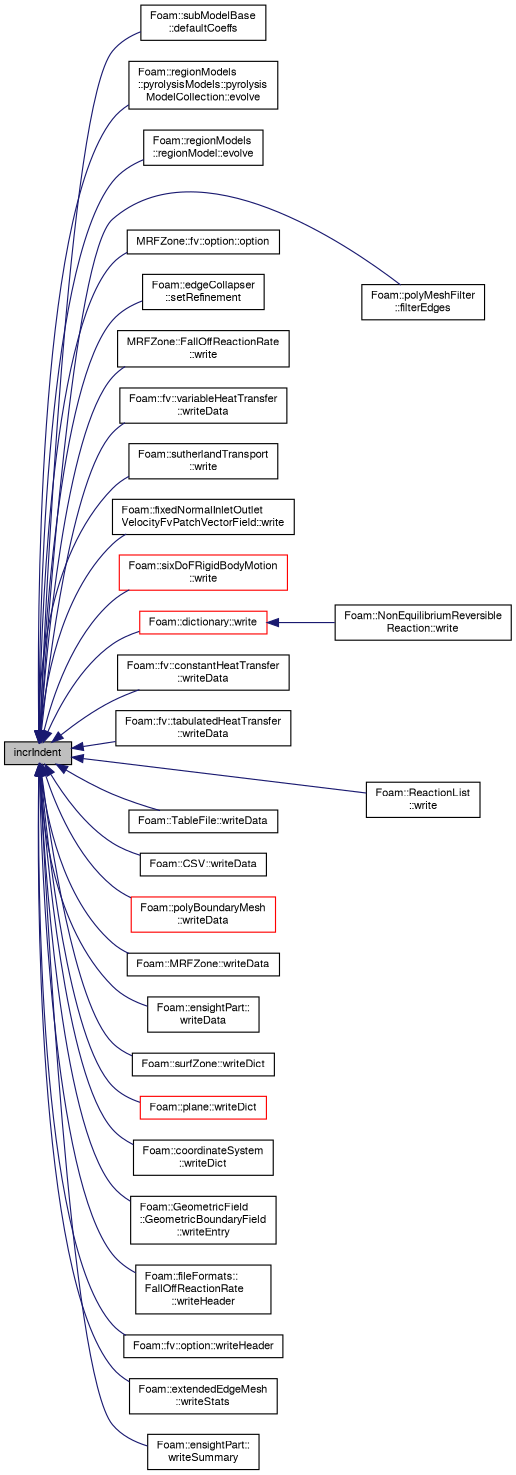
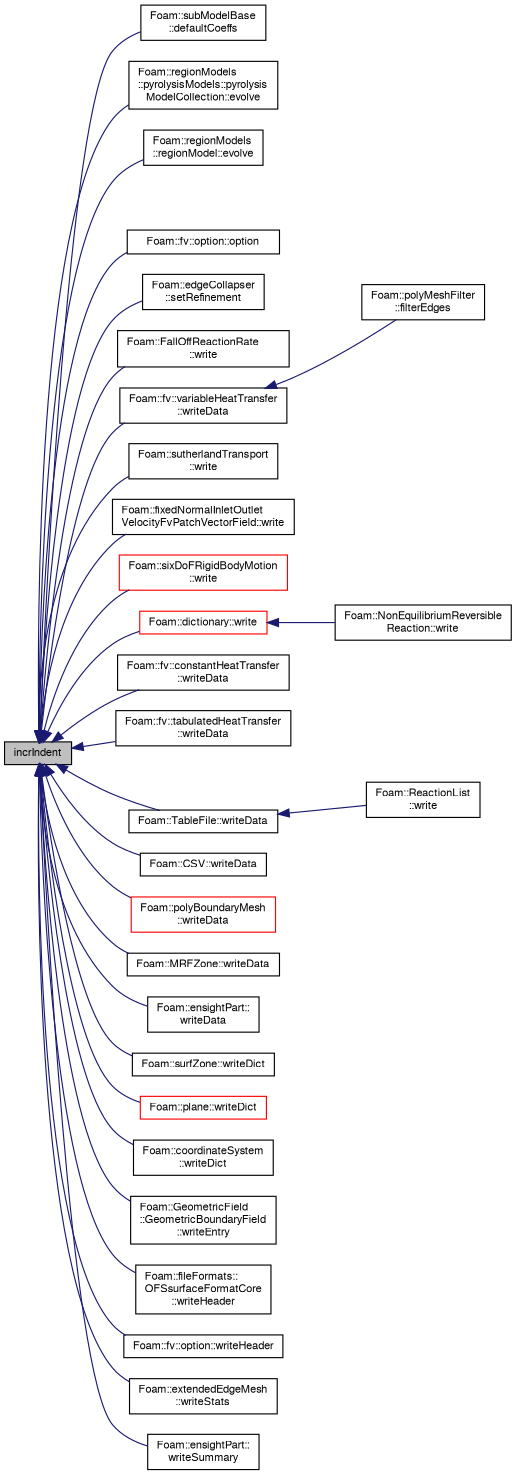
node "MRFZone::fv::option::option": label "MRFZone::fv::option::option" -> "Foam::fv::option::option"
edge "Foam::polyMeshFilter ::filterEdges" -> "incrIndent": now "Foam::polyMeshFilter ::filterEdges" -> "Foam::fv::variableHeatTransfer ::writeData"
node "MRFZone::FallOffReactionRate ::write": label "MRFZone::FallOffReactionRate ::write" -> "Foam::FallOffReactionRate ::write"
edge "Foam::ReactionList ::write" -> "incrIndent": now "Foam::ReactionList ::write" -> "Foam::TableFile::writeData"
node "Foam::fileFormats:: FallOffReactionRate ::writeHeader": label "Foam::fileFormats:: FallOffReactionRate ::writeHeader" -> "Foam::fileFormats:: OFSsurfaceFormatCore ::writeHeader"
